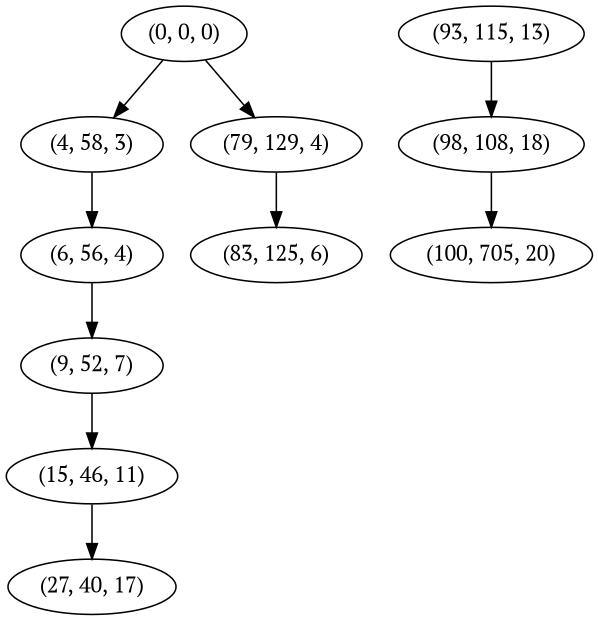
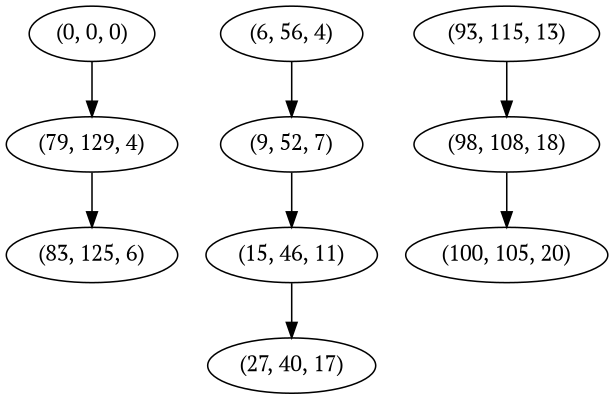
node "(4, 58, 3)": removed
node "(100, 705, 20)": label "(100, 705, 20)" -> "(100, 105, 20)"
